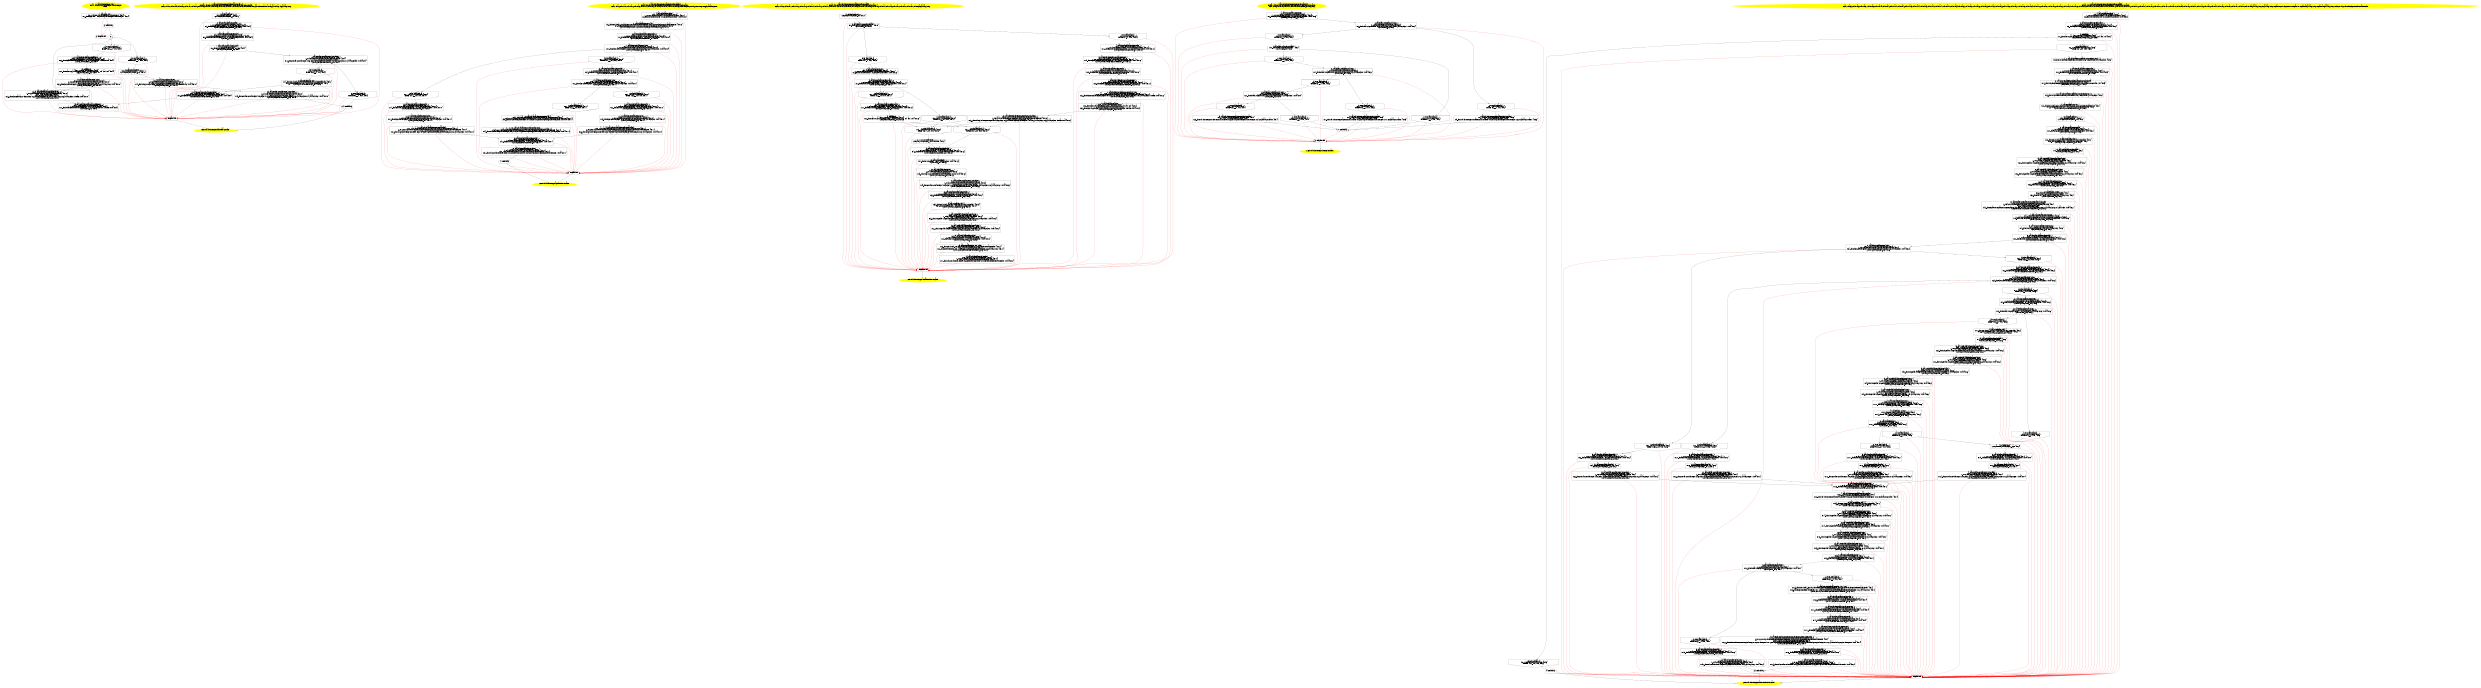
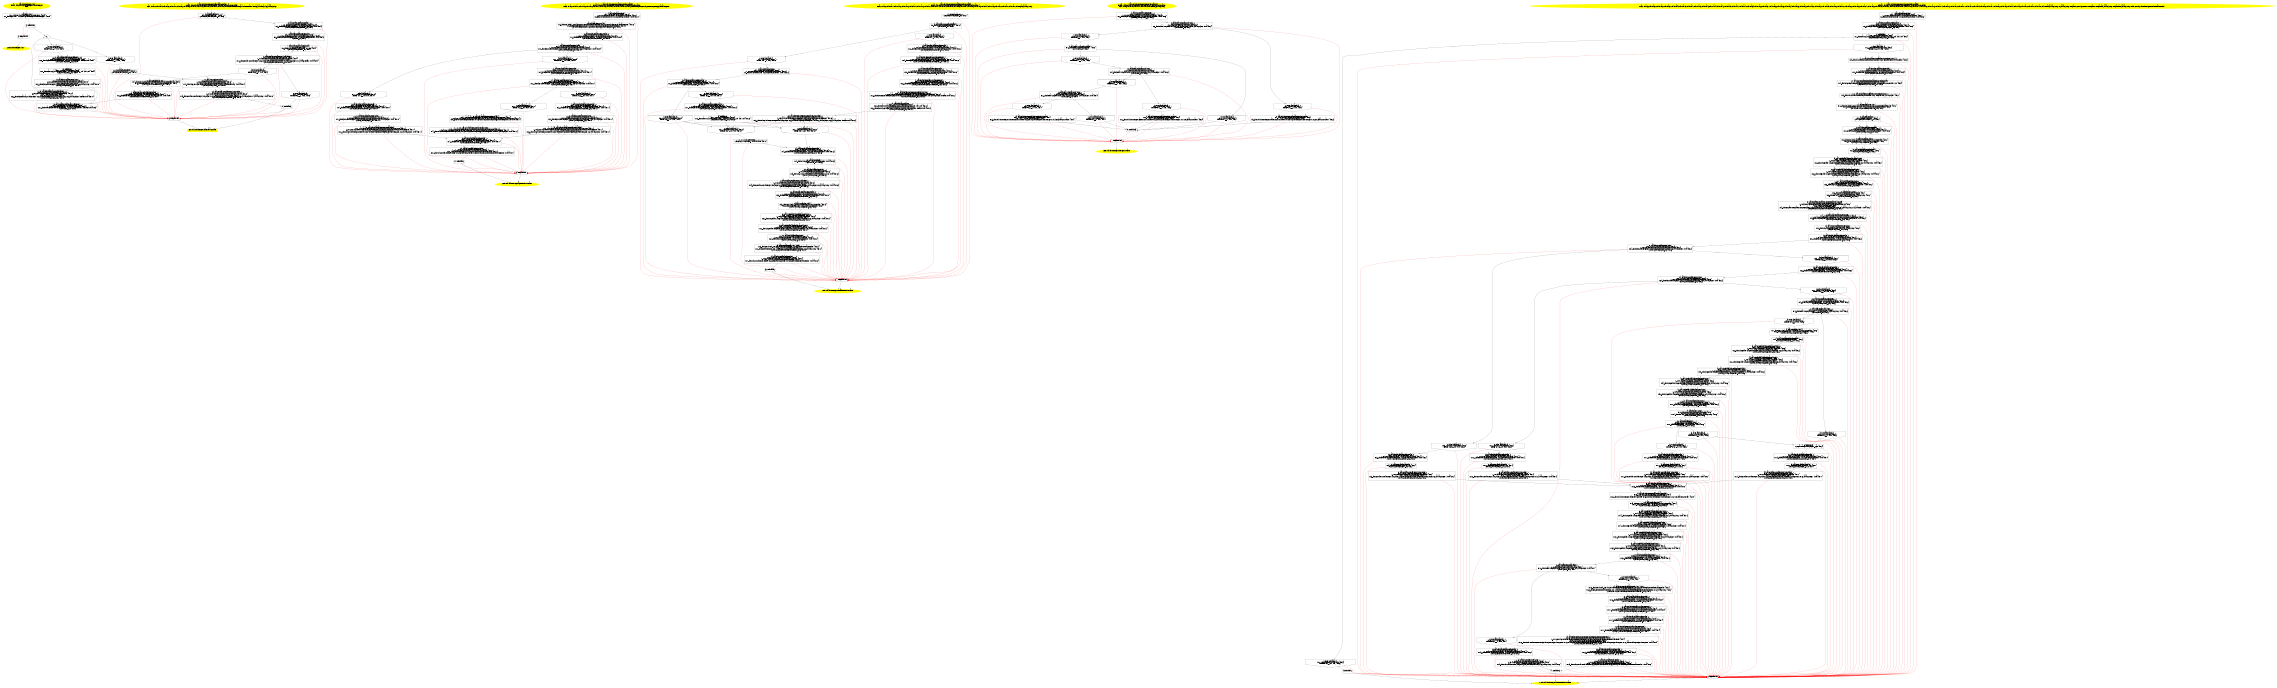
node "2: Exit VisitorInterceptor.<init>()": added
node "2: Exit void VisitorInterceptor.fullDevData(Controller)": shape ellipse -> box
node "35:  method_body": added
